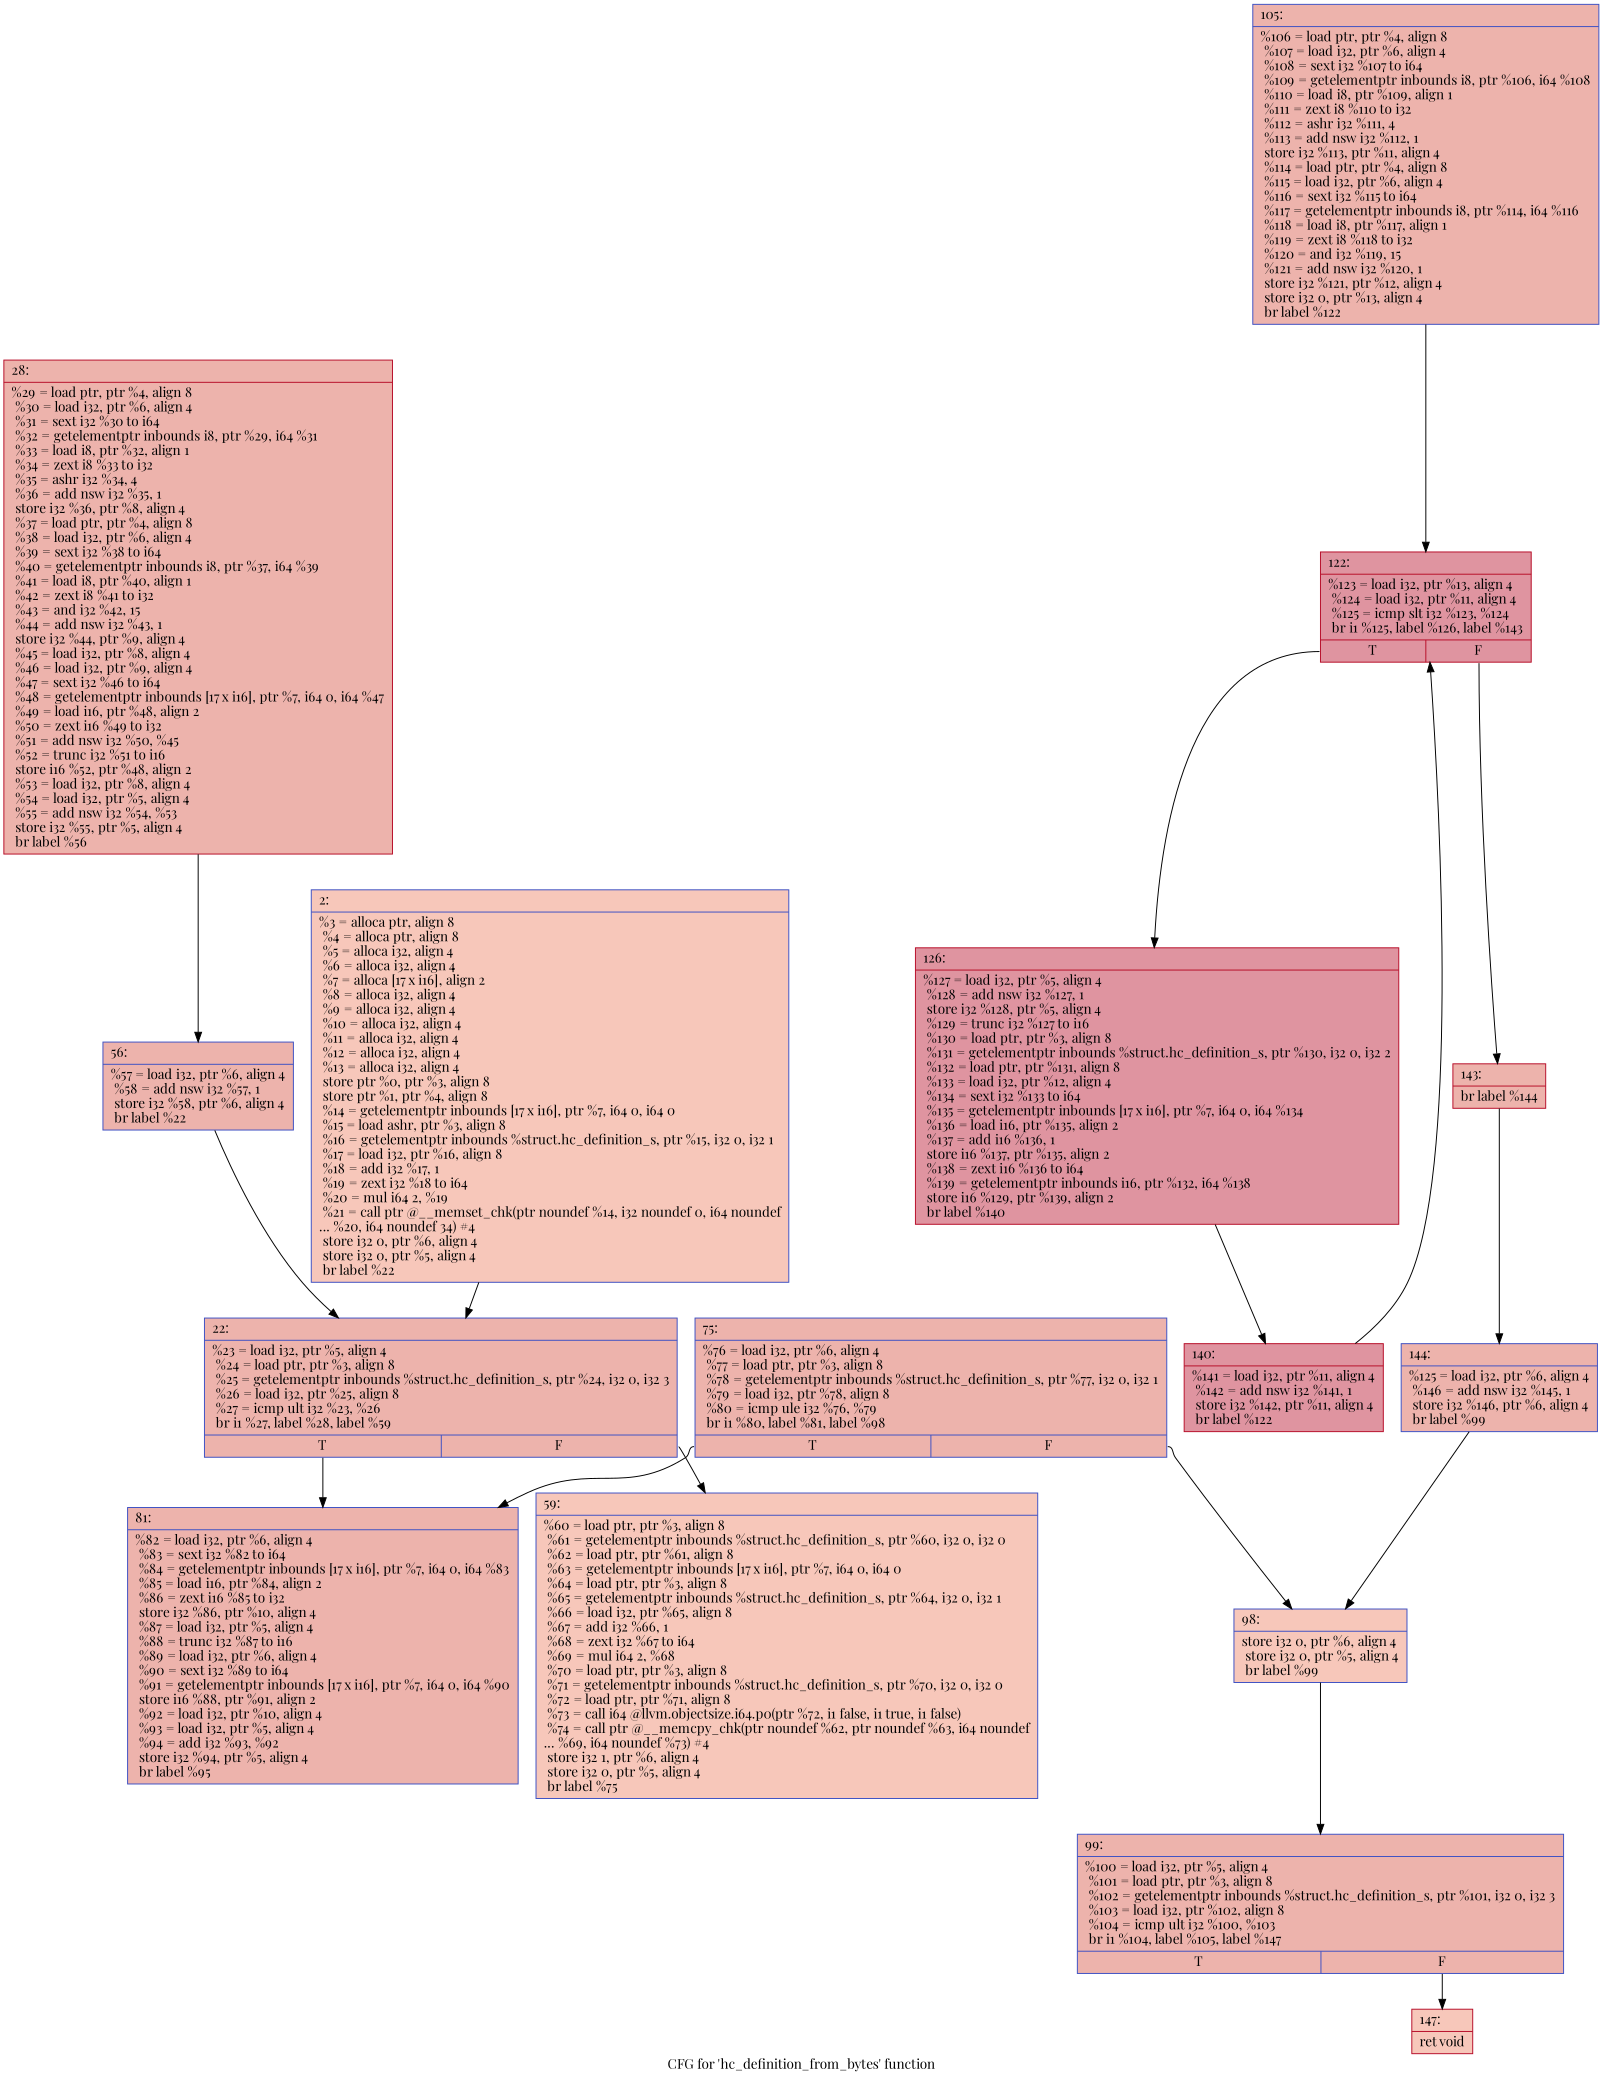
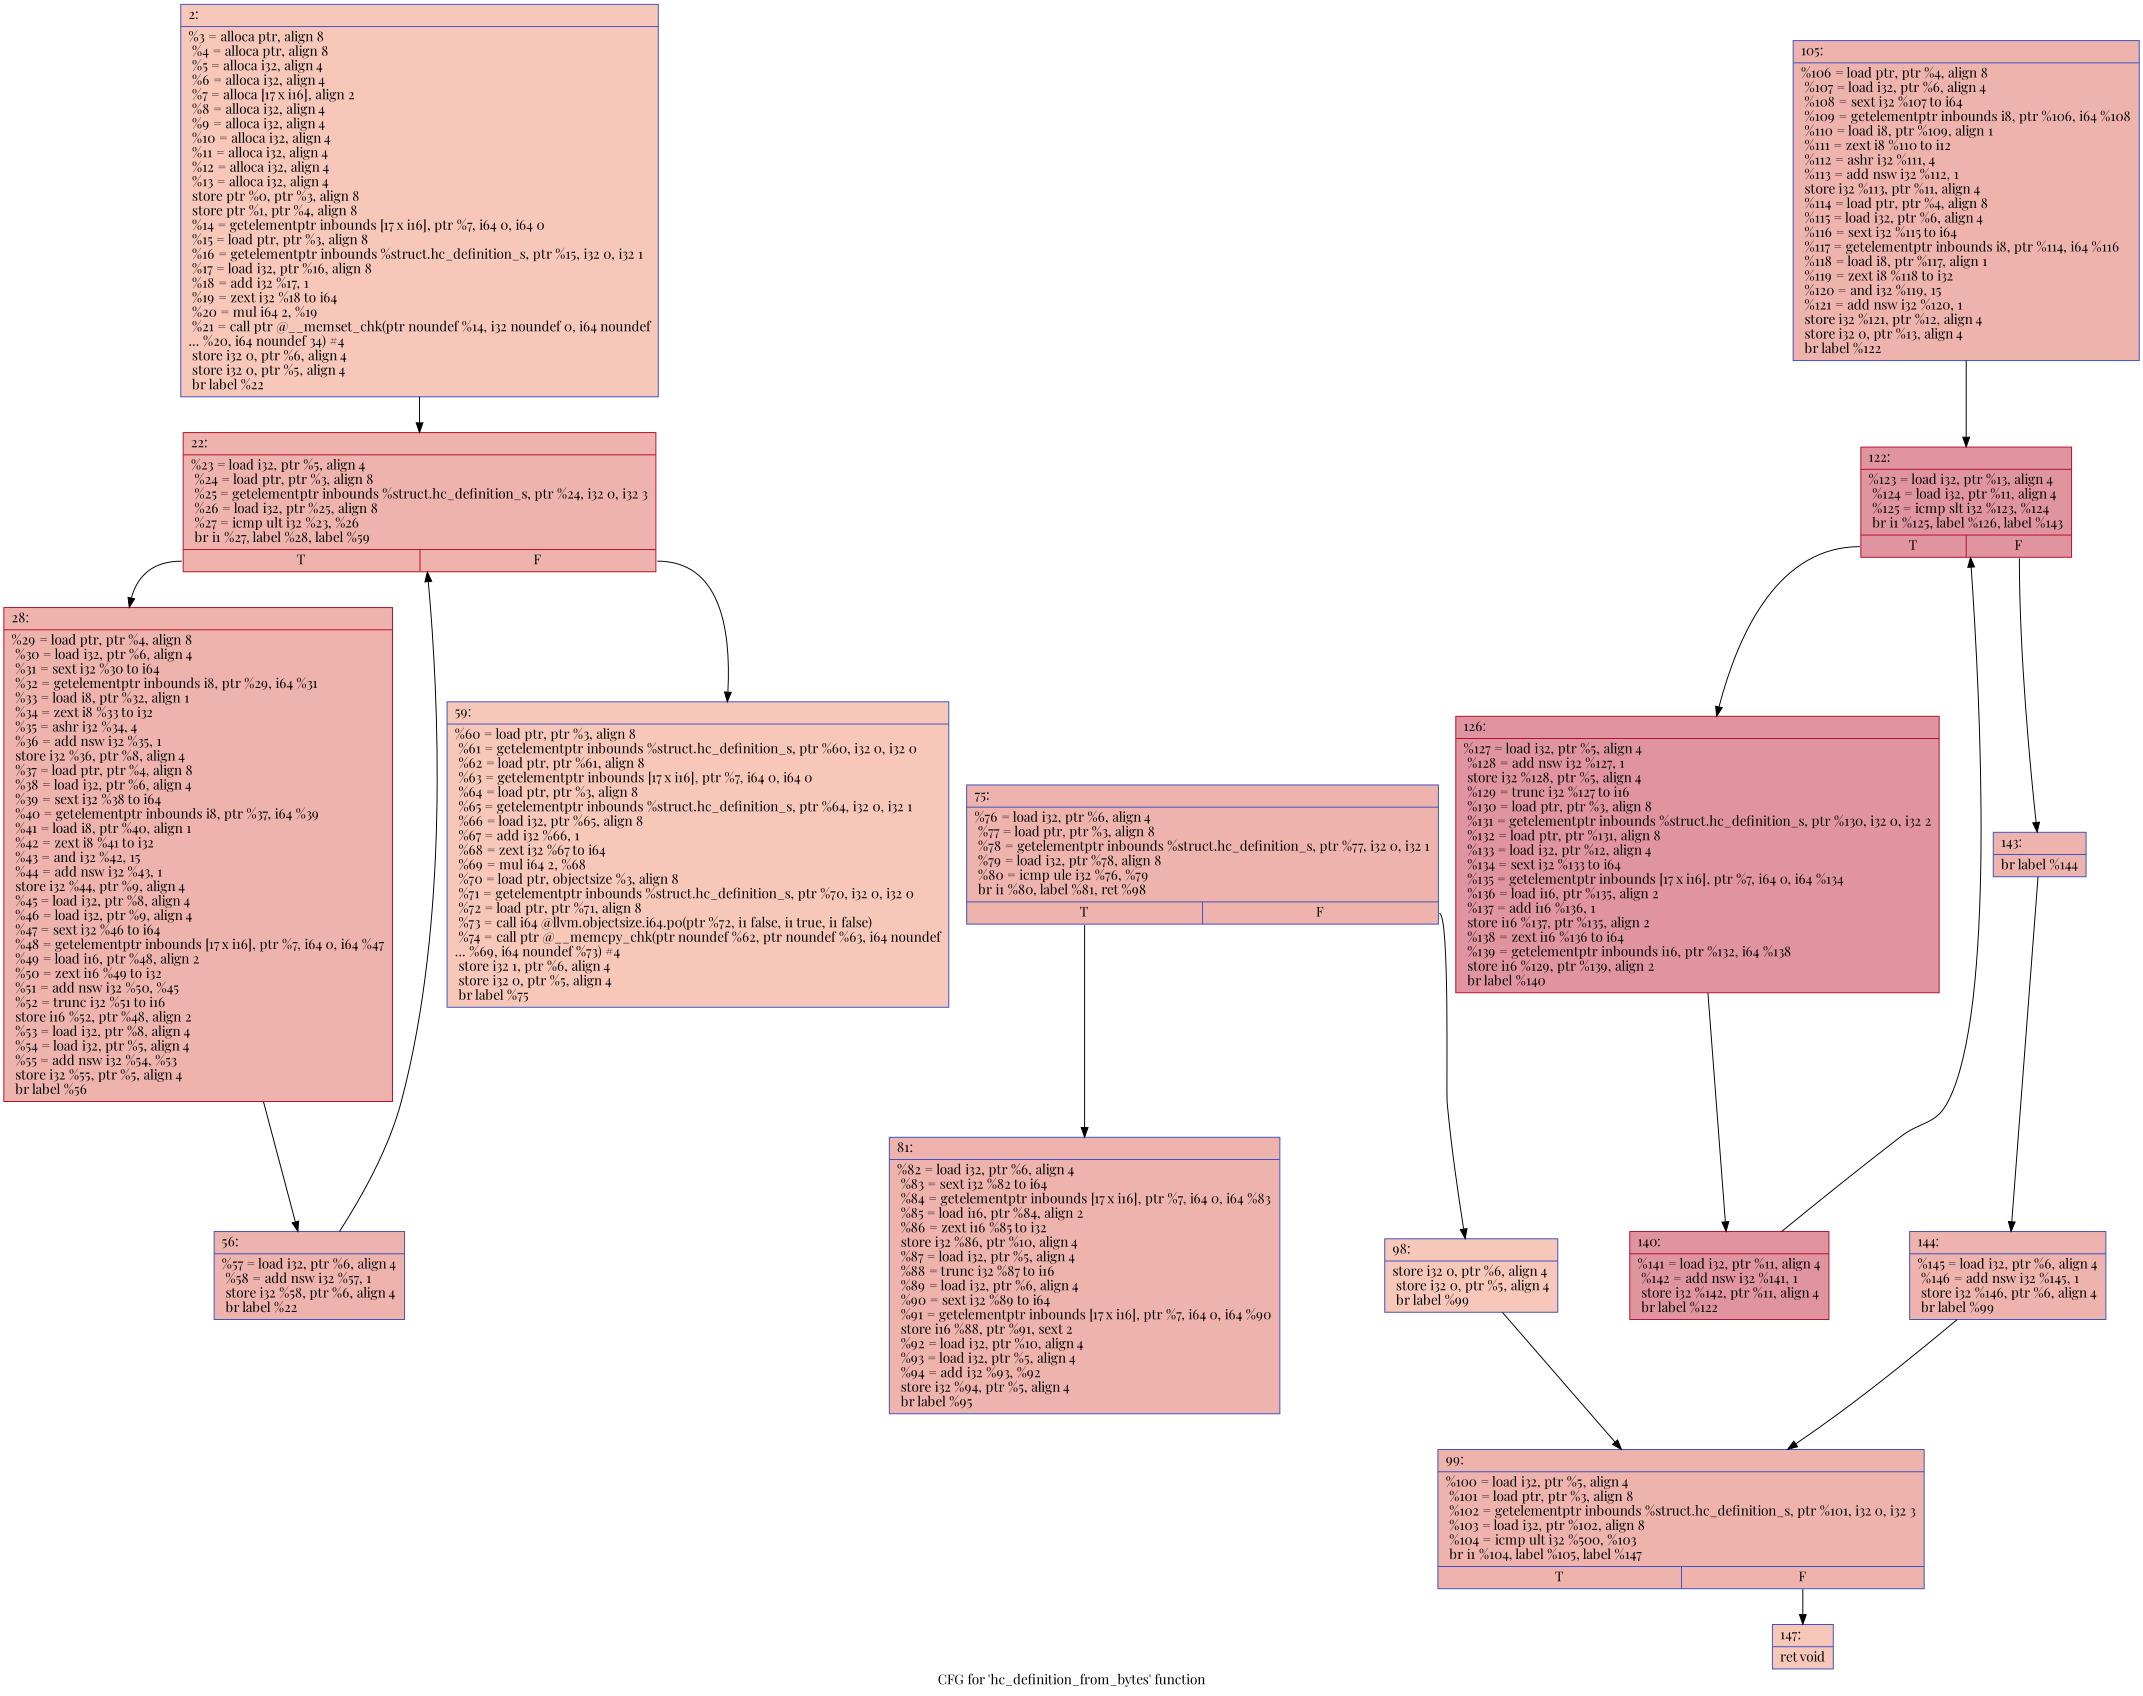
node "105:": text "%111 = zext i8 %110 to i32" -> "%111 = zext i8 %110 to i12"
node "143:": color #b70d28ff -> #3d50c3ff
node "2:": text "%15 = load ashr, ptr %3, align 8" -> "%15 = load ptr, ptr %3, align 8"
node "144:": text "%125 = load i32, ptr %6, align 4" -> "%145 = load i32, ptr %6, align 4"
node "22:": color #3d50c3ff -> #b70d28ff
node "75:": text "br i1 %80, label %81, label %98" -> "br i1 %80, label %81, ret %98"
edge "22:" -> "81:": now "22:" -> "28:"
edge "144:" -> "98:": now "144:" -> "99:"
node "59:": text "%70 = load ptr, ptr %3, align 8" -> "%70 = load ptr, objectsize %3, align 8"
node "81:": text "store i16 %88, ptr %91, align 2" -> "store i16 %88, ptr %91, sext 2"
node "99:": text "%104 = icmp ult i32 %100, %103" -> "%104 = icmp ult i32 %500, %103"
node "147:": color #b70d28ff -> #3d50c3ff
